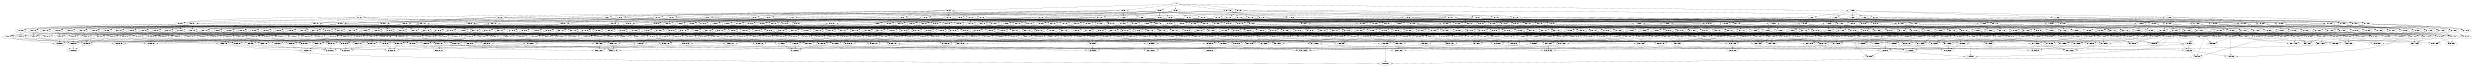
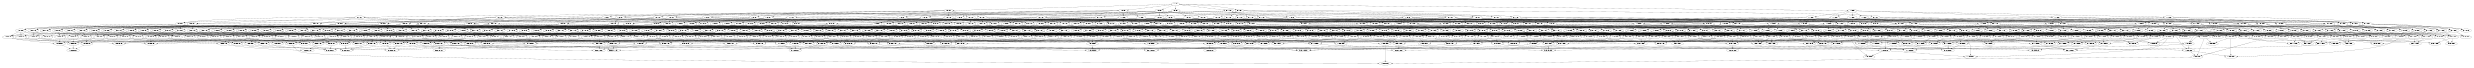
node "XO.OXOXOX": added
